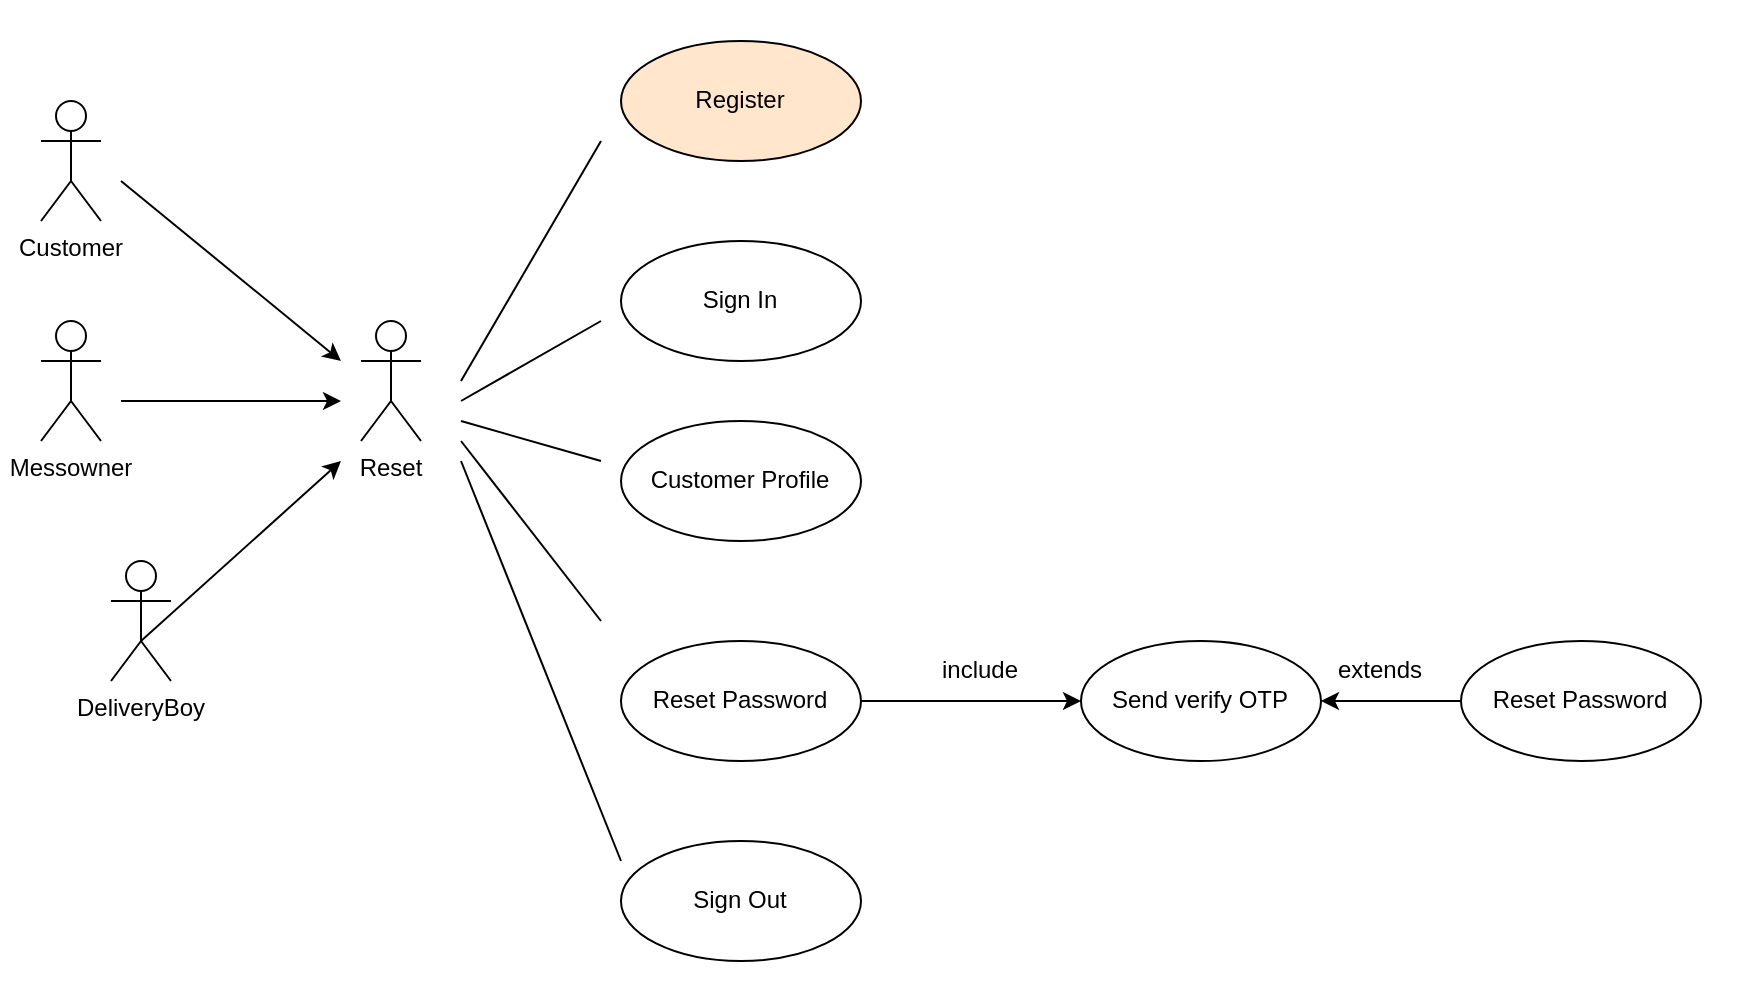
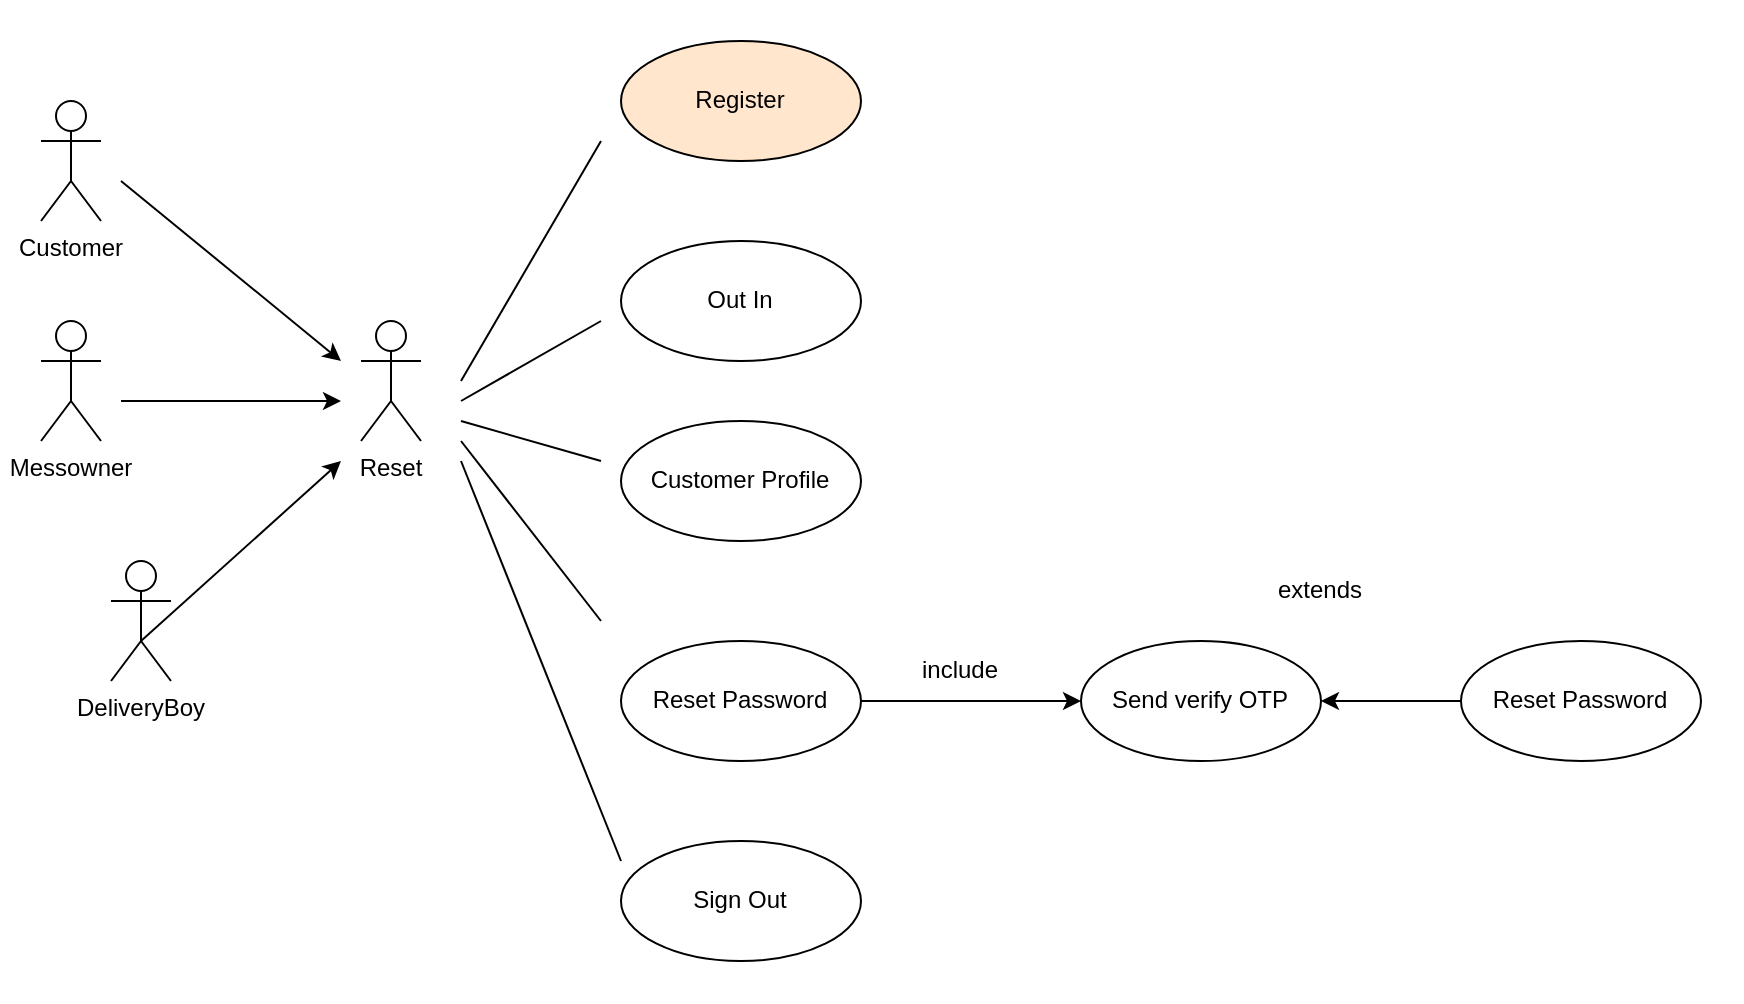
node "Sign In": label "Sign In" -> "Out In"
node "include": moved (981, 671) -> (961, 671)
node "extends": moved (1381, 671) -> (1321, 591)
